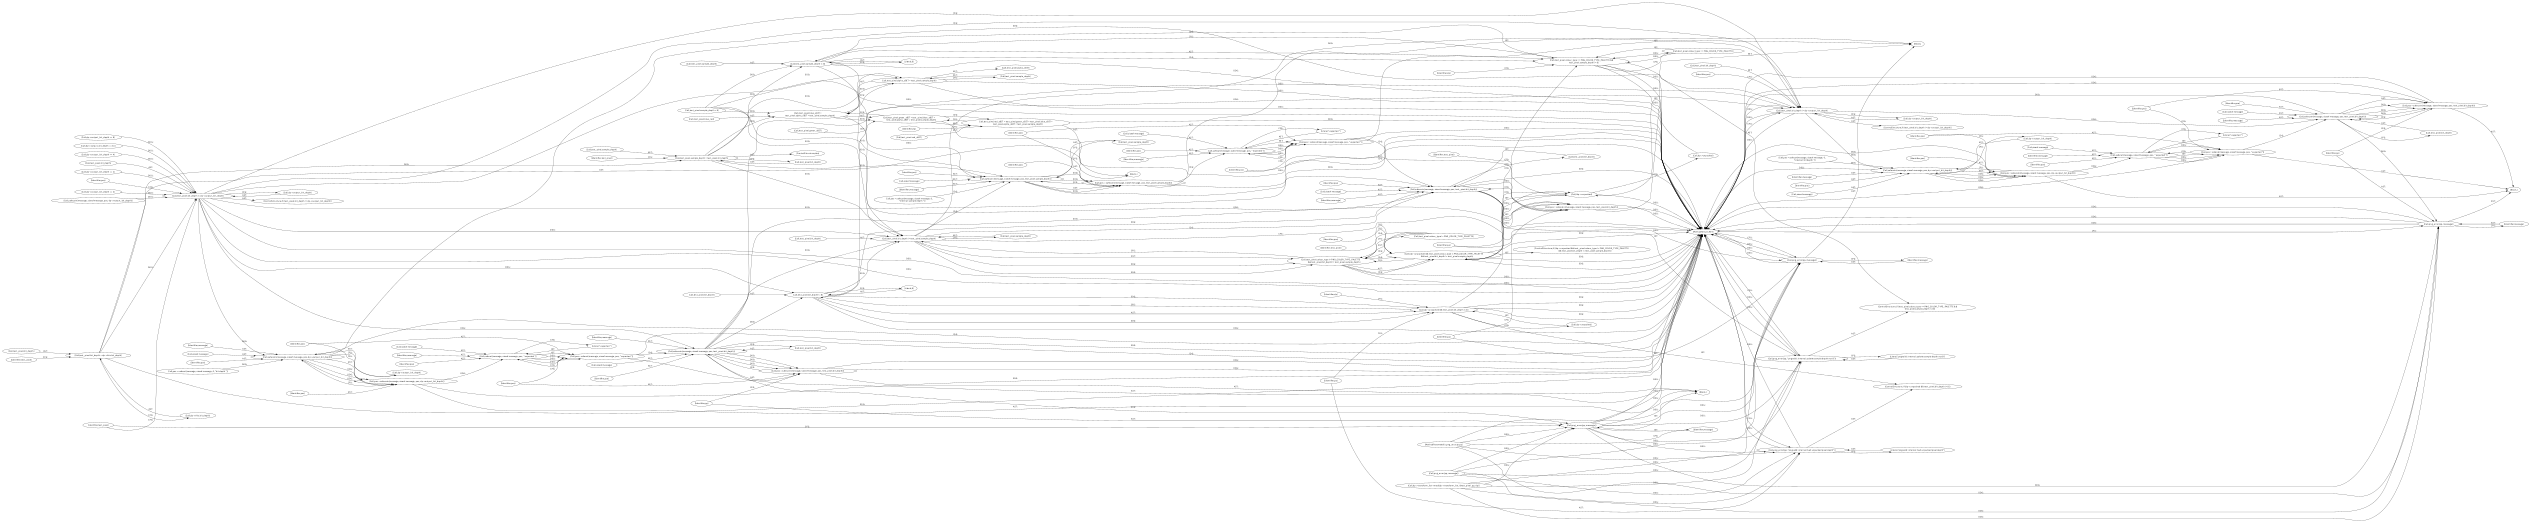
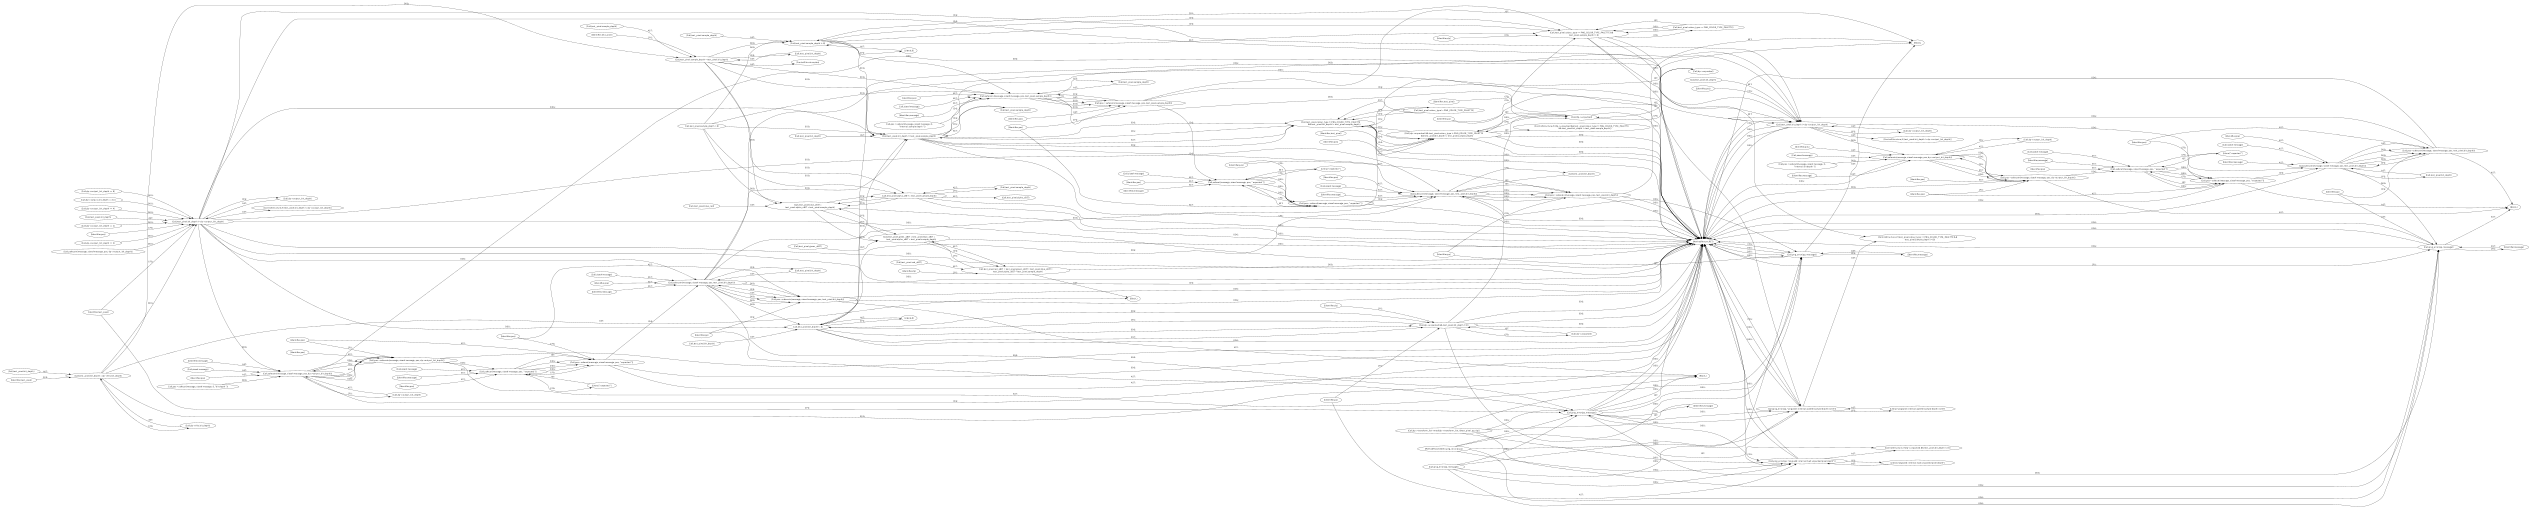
edge "(Call,test_pixel.sample_depth != 8)" -> "(MethodReturn,RET)": removed, label "DDG:"
